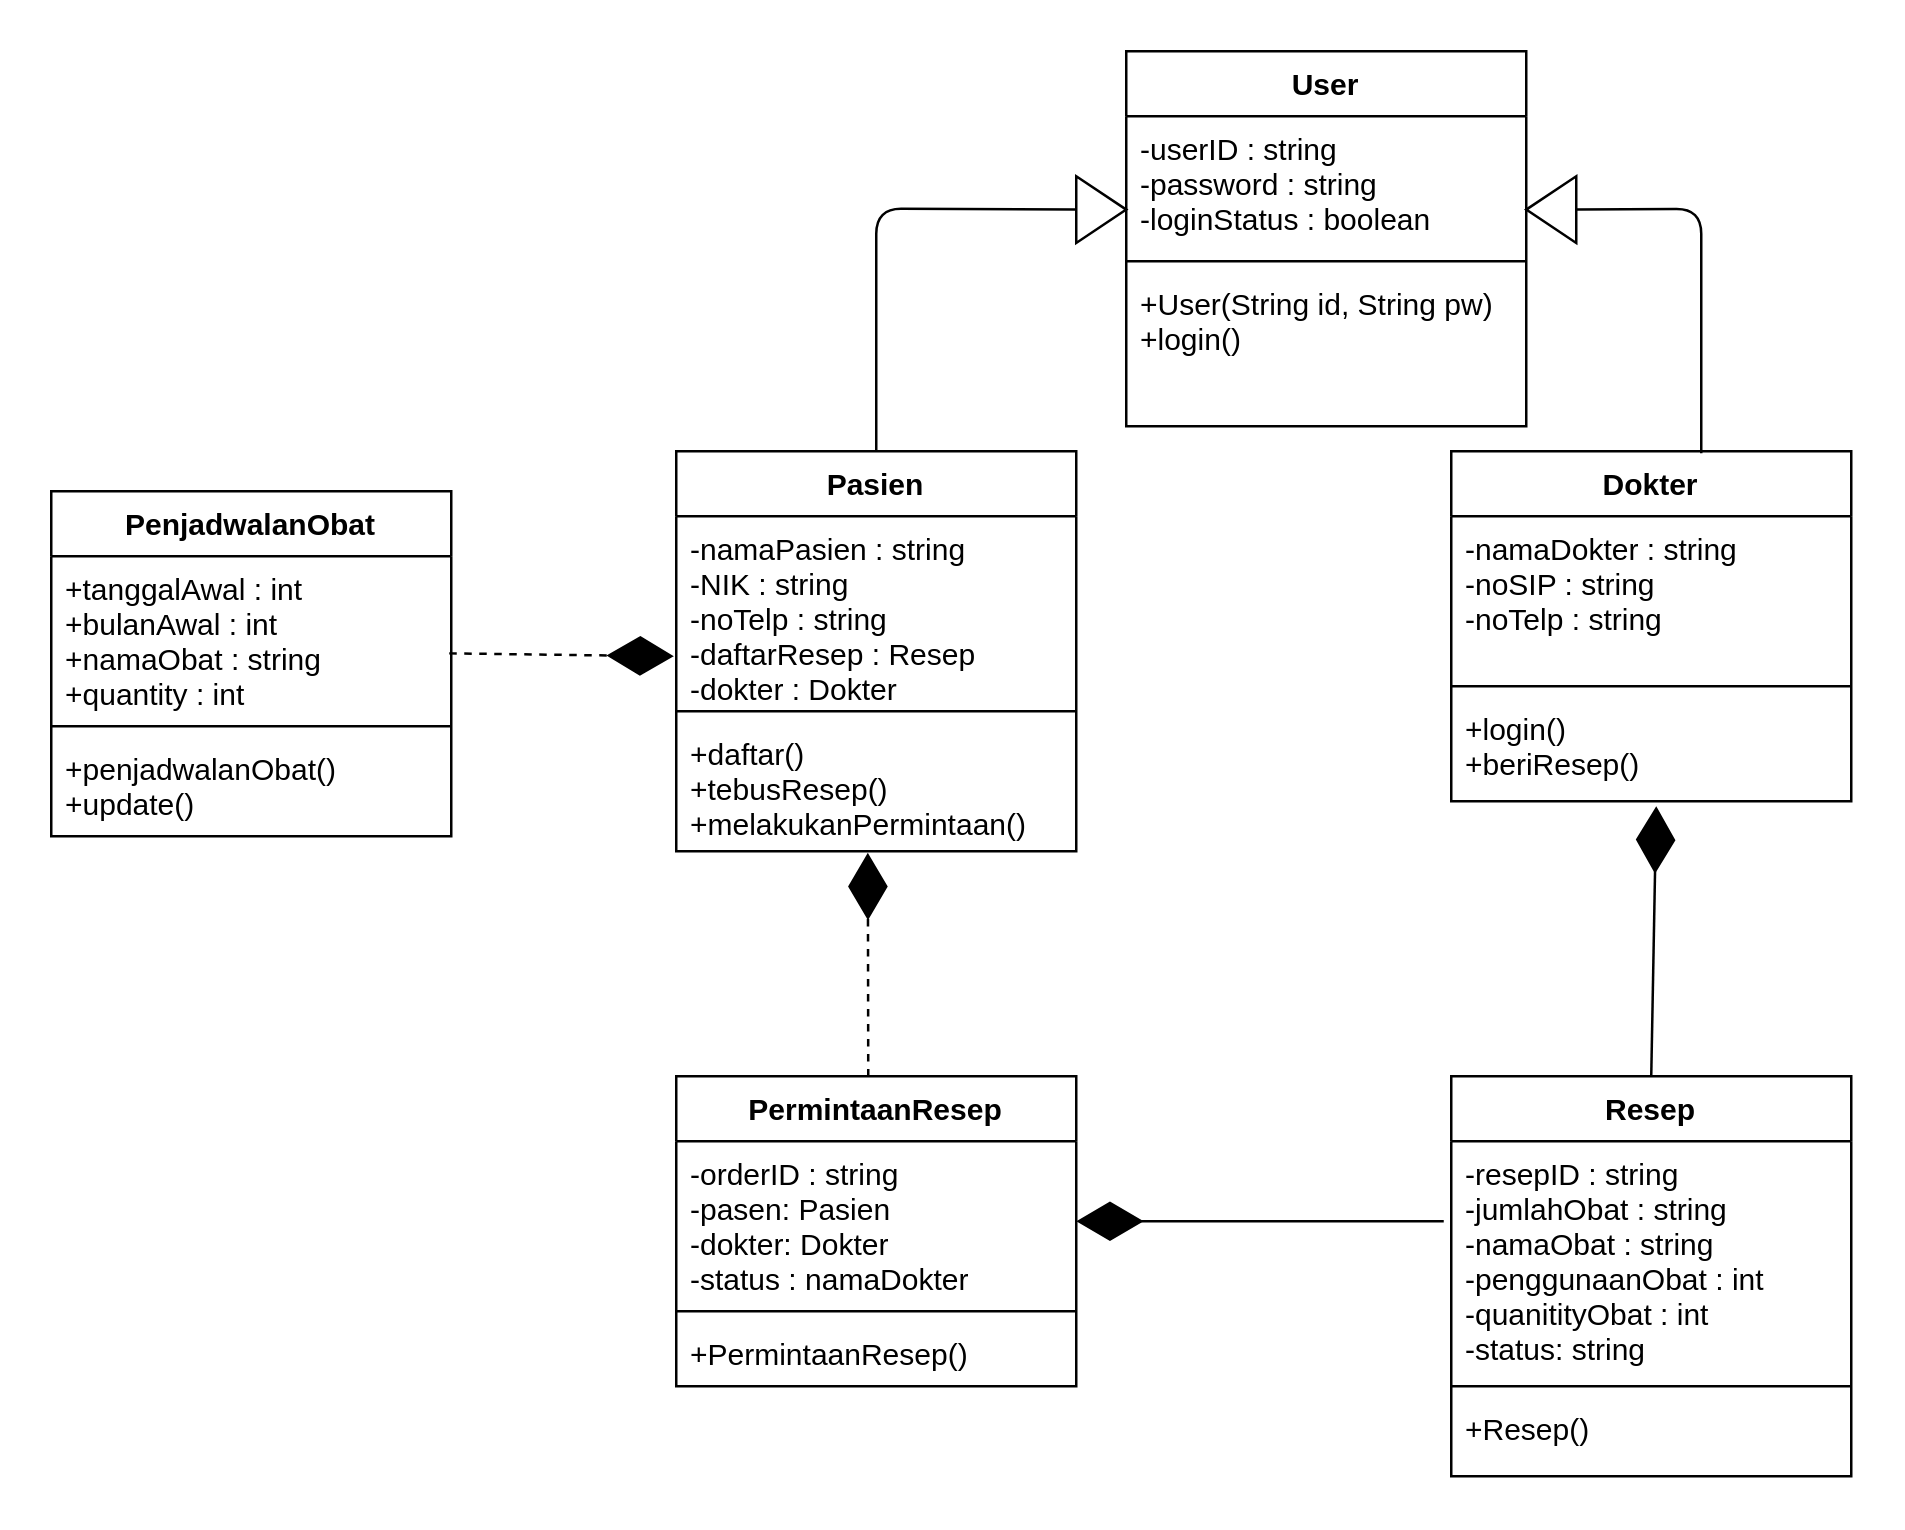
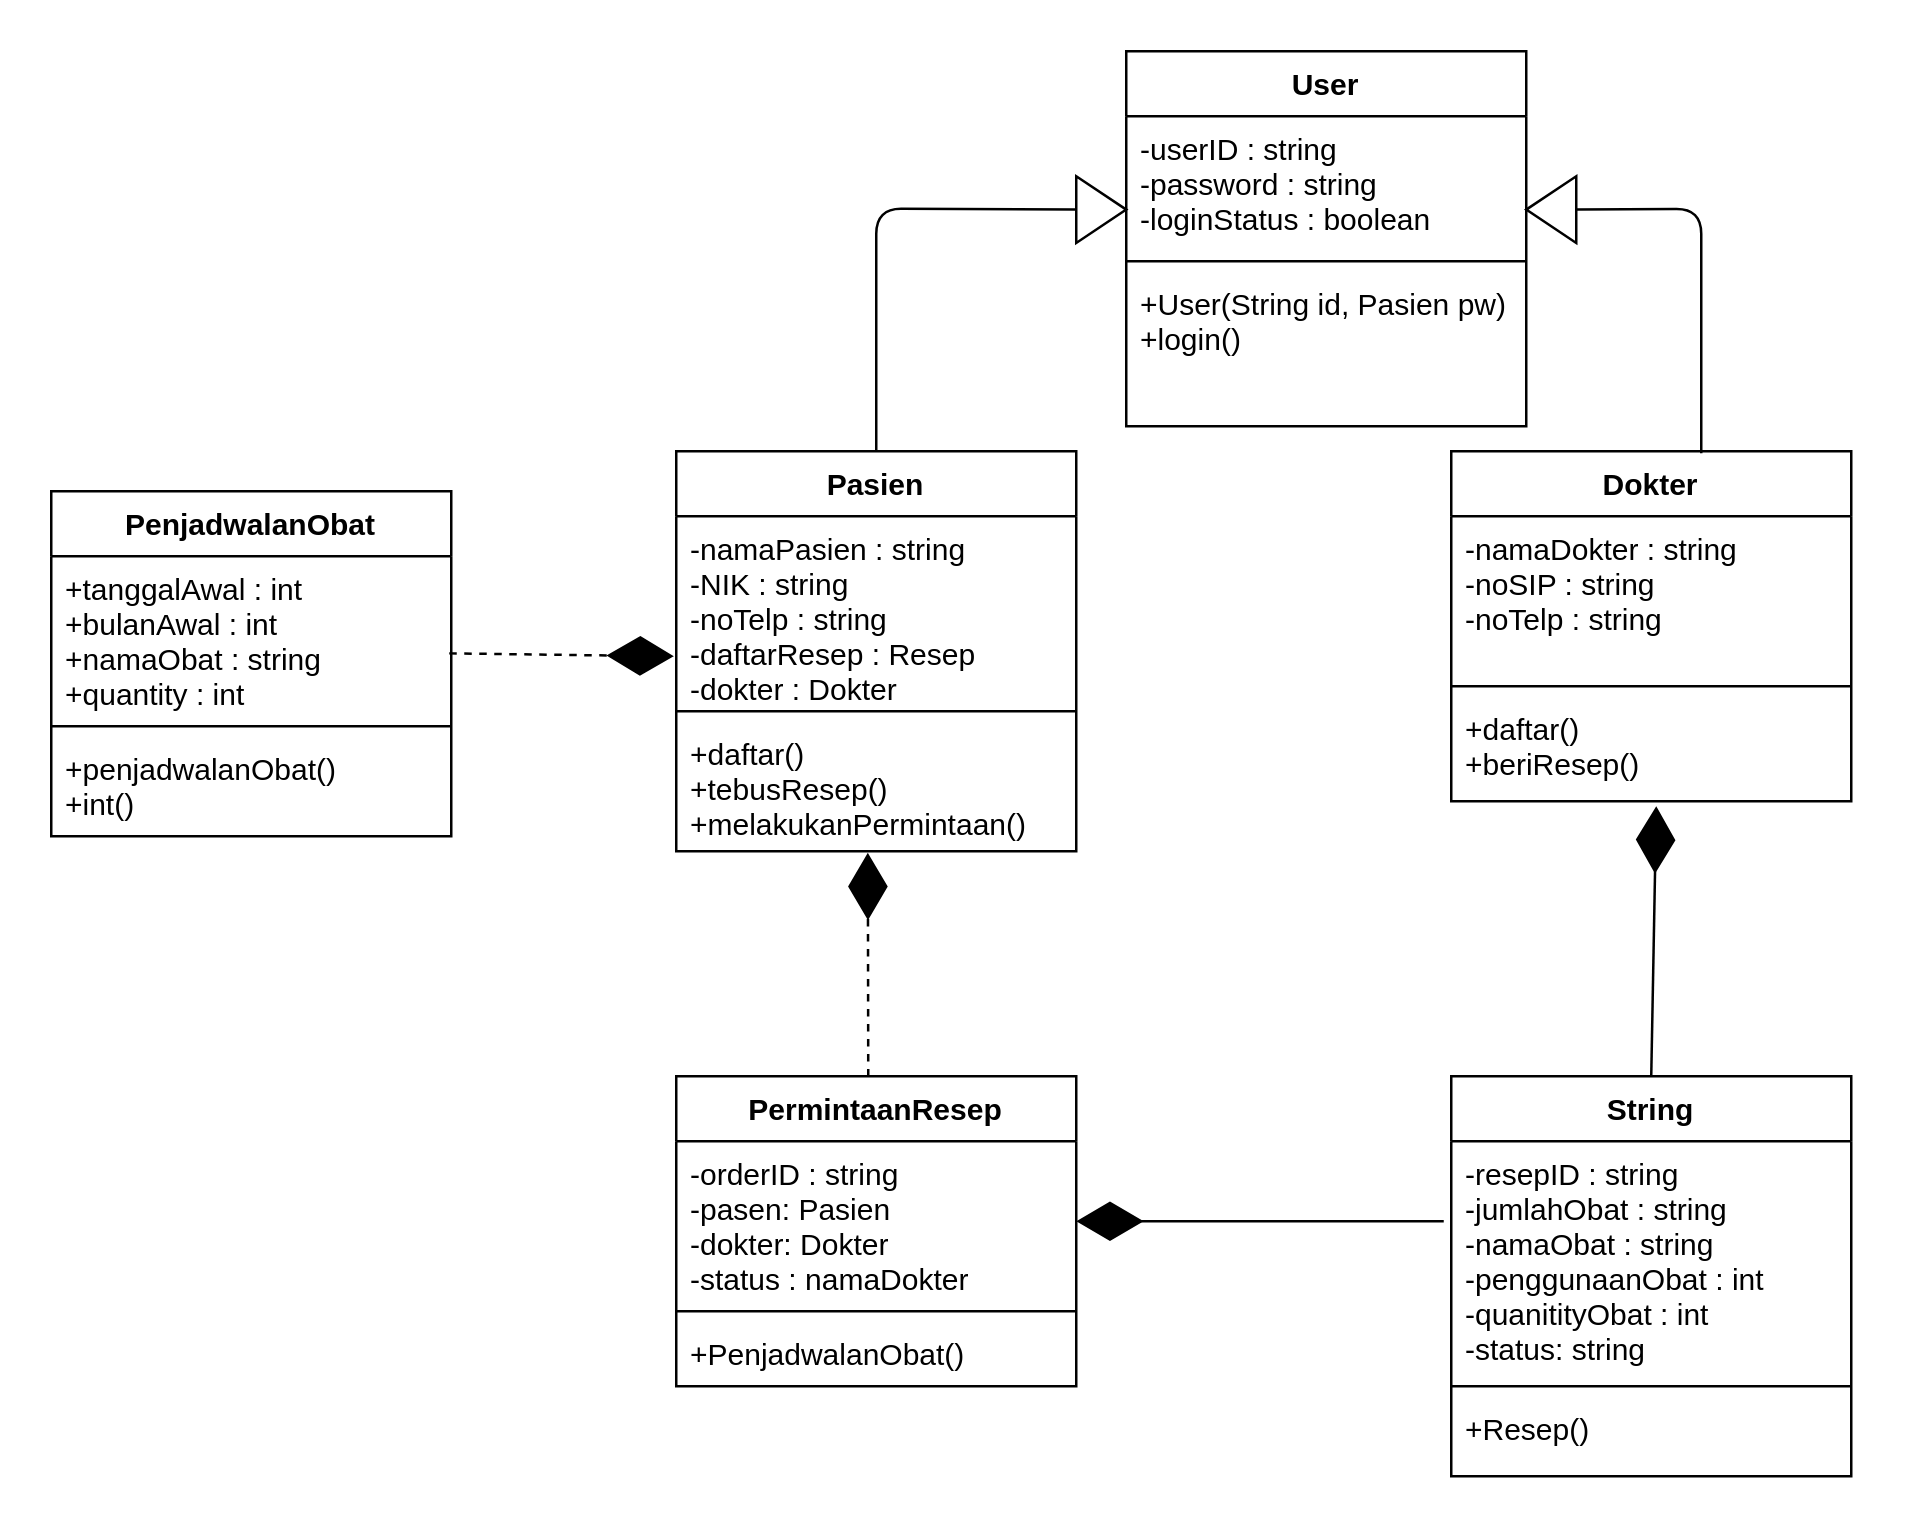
node "+User(String id, String pw) +login()": label "+User(String id, String pw) +login()" -> "+User(String id, Pasien pw) +login()"
node "+login() +beriResep()": label "+login() +beriResep()" -> "+daftar() +beriResep()"
node "+penjadwalanObat() +update()": label "+penjadwalanObat() +update()" -> "+penjadwalanObat() +int()"
node "Resep": label "Resep" -> "String"
node "+PermintaanResep()": label "+PermintaanResep()" -> "+PenjadwalanObat()"
